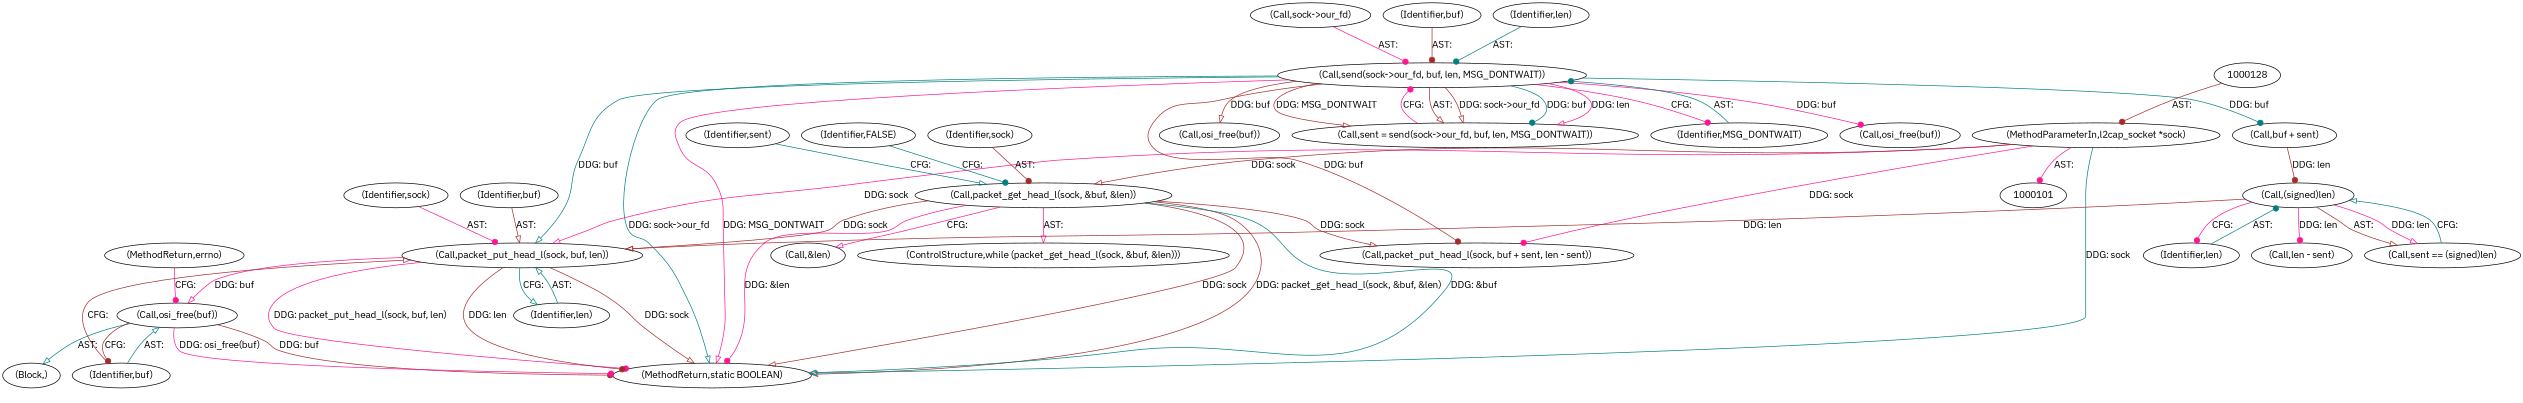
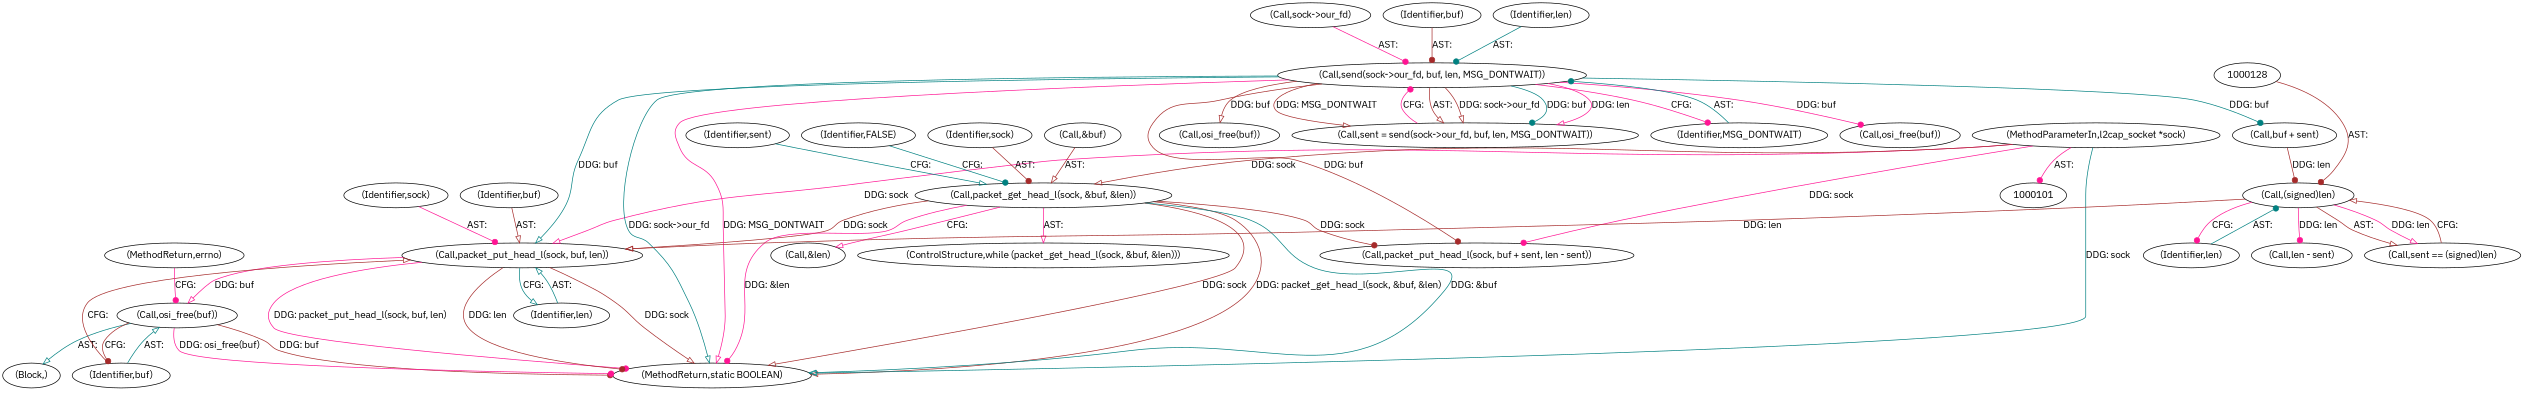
edge "1000128" -> "(MethodParameterIn,l2cap_socket *sock)": now "1000128" -> "(Call,(signed)len)"
node "(Call,&buf)": added
edge "(Call,sent == (signed)len)" -> "(Call,(signed)len)": color teal -> brown
edge "(Call,packet_get_head_l(sock, &buf, &len))" -> "(Call,packet_put_head_l(sock, buf + sent, len - sent))": arrowhead onormal -> dot
